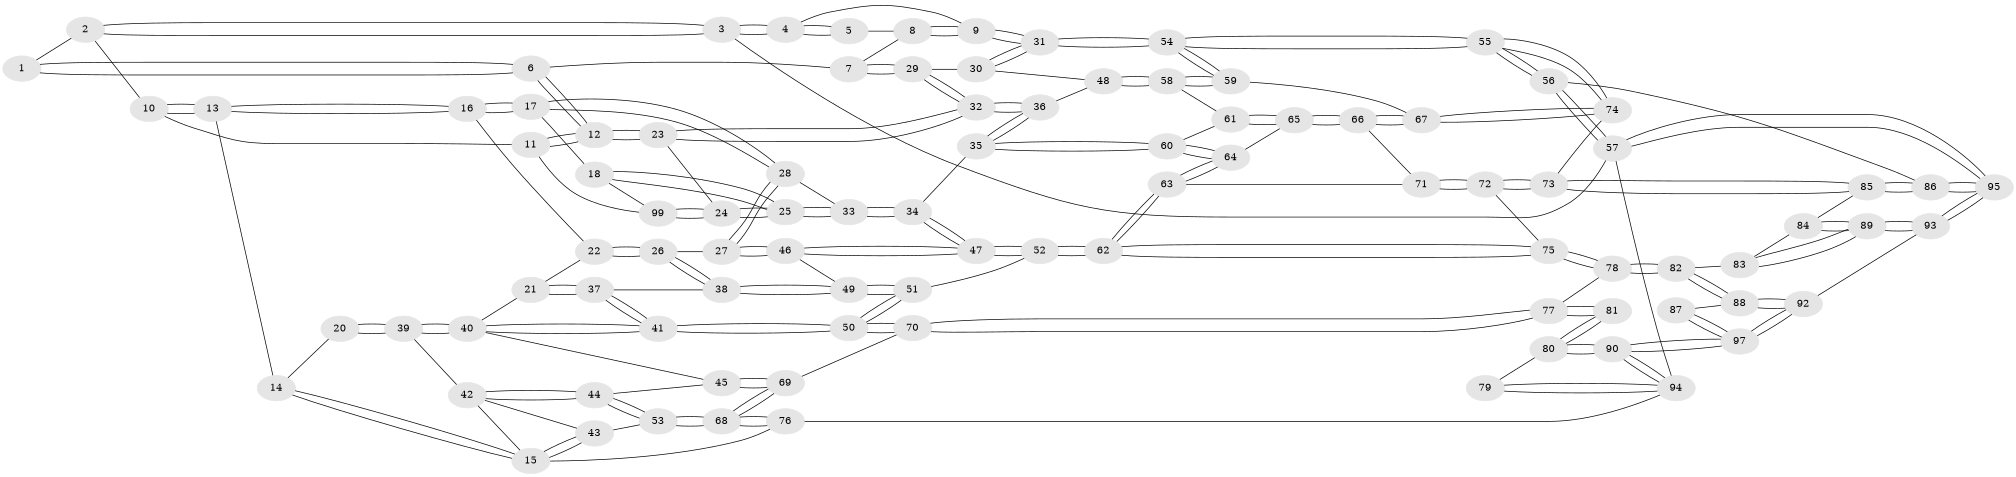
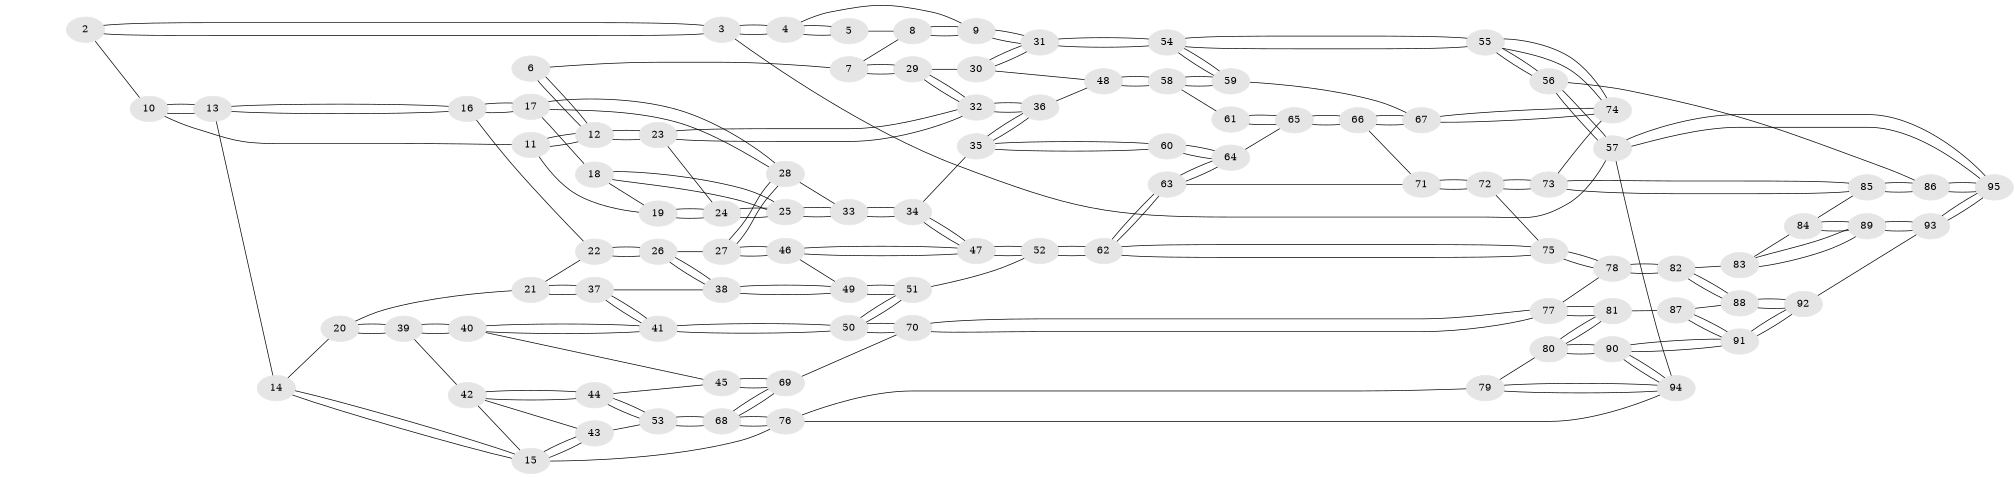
node "1": removed
edge "61" -- "60": removed
node "99": label "99" -> "19"
edge "21" -- "40": now "21" -- "20"
edge "87" -- "81": added
node "97": label "97" -> "91"
edge "79" -- "76": added
